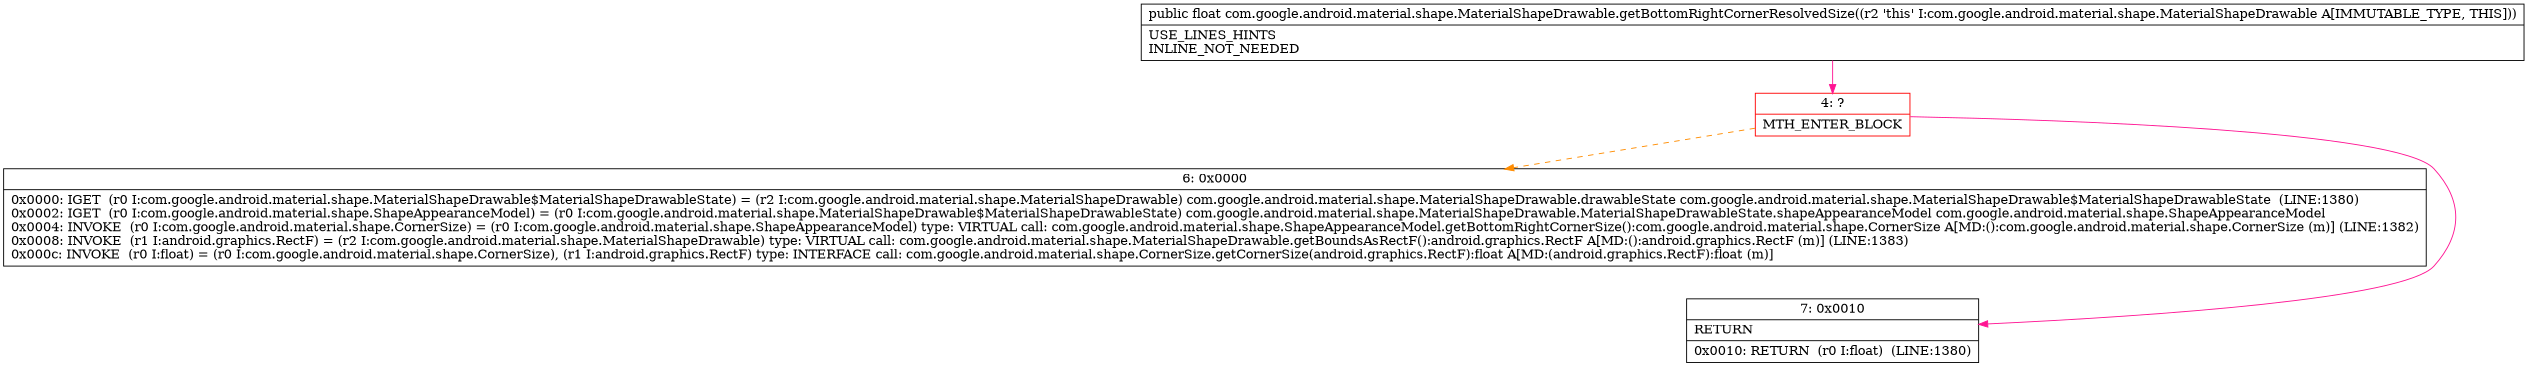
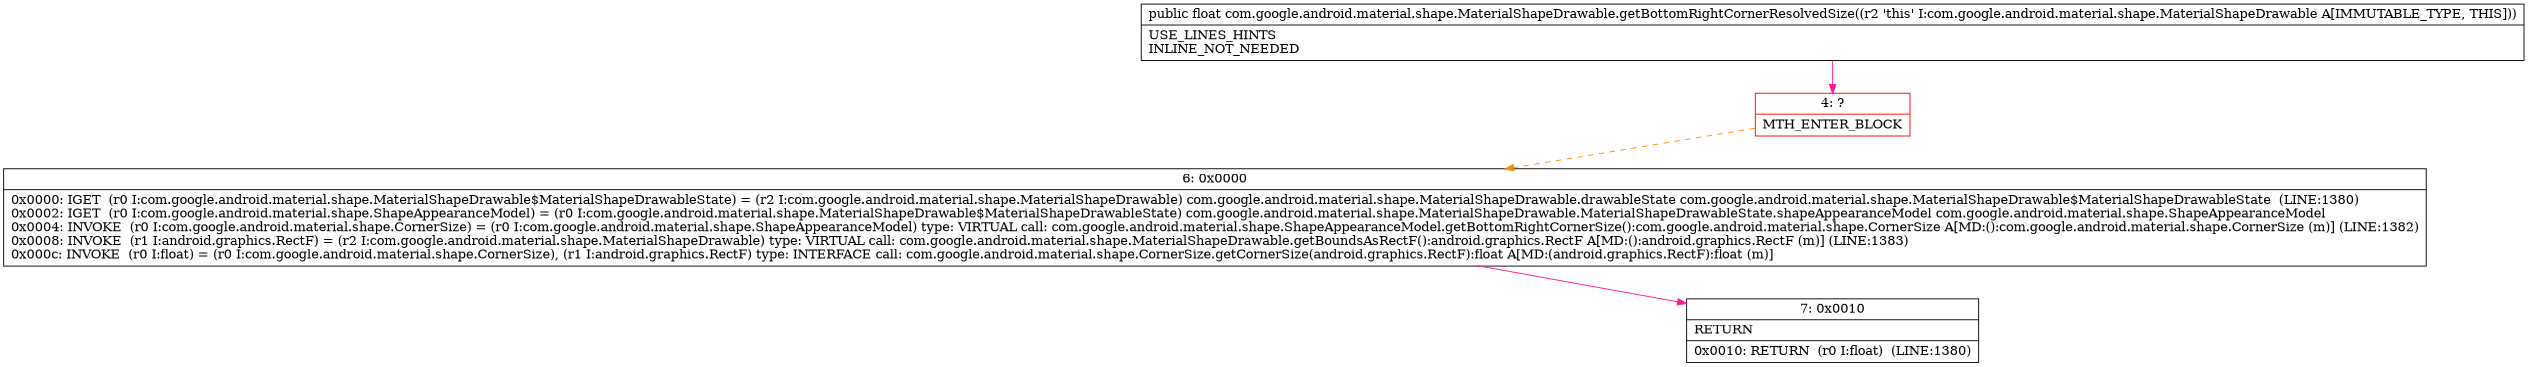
edge "4: ?" -> "7: 0x0010": now "6: 0x0000" -> "7: 0x0010"
